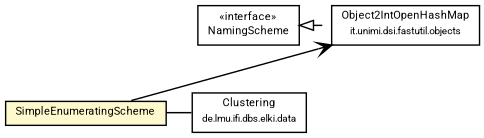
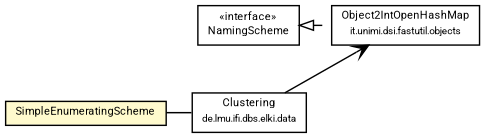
edge "SimpleEnumeratingScheme" -> "Object2IntOpenHashMap": now "Clustering" -> "Object2IntOpenHashMap"
